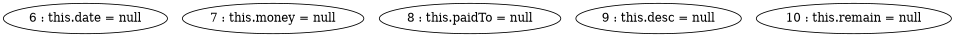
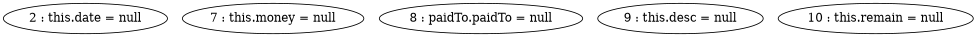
node "6 : this.date = null": label "6 : this.date = null" -> "2 : this.date = null"
node "8 : this.paidTo = null": label "8 : this.paidTo = null" -> "8 : paidTo.paidTo = null"
